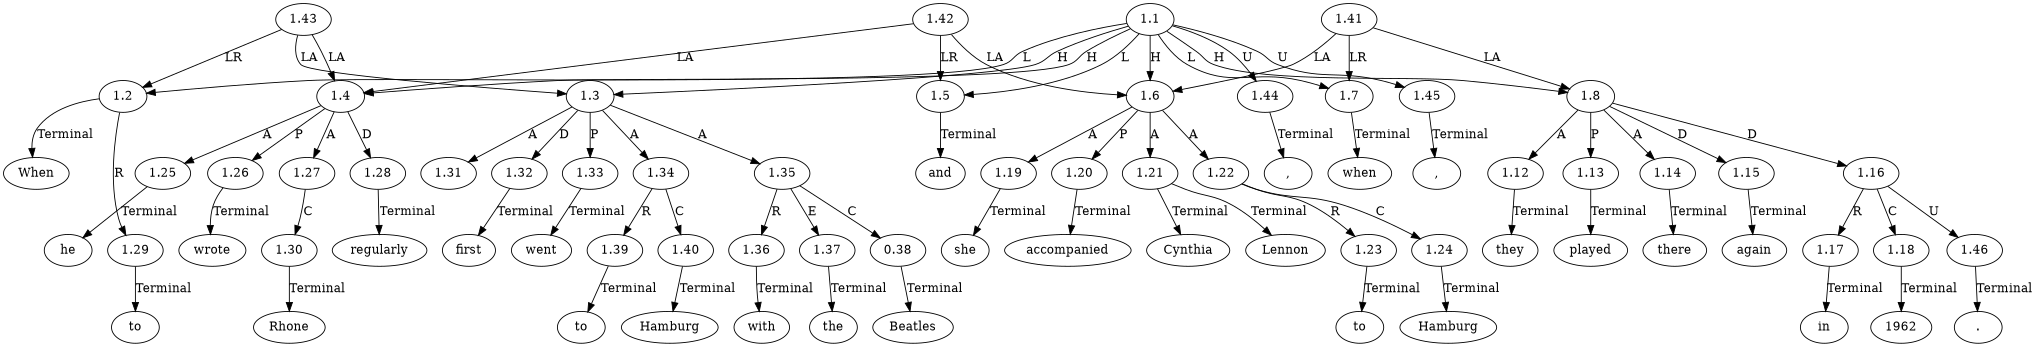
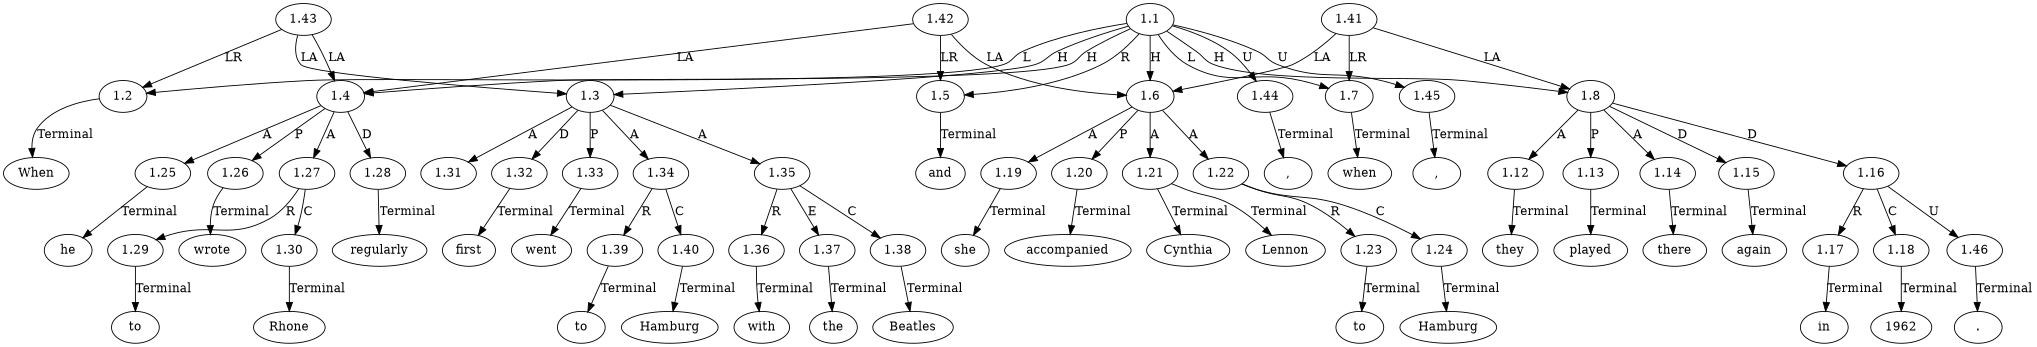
edge "1.1" -> "1.5": label "L" -> "R"
edge "1.2" -> "1.29": now "1.27" -> "1.29"
node "0.38": label "0.38" -> "1.38"
